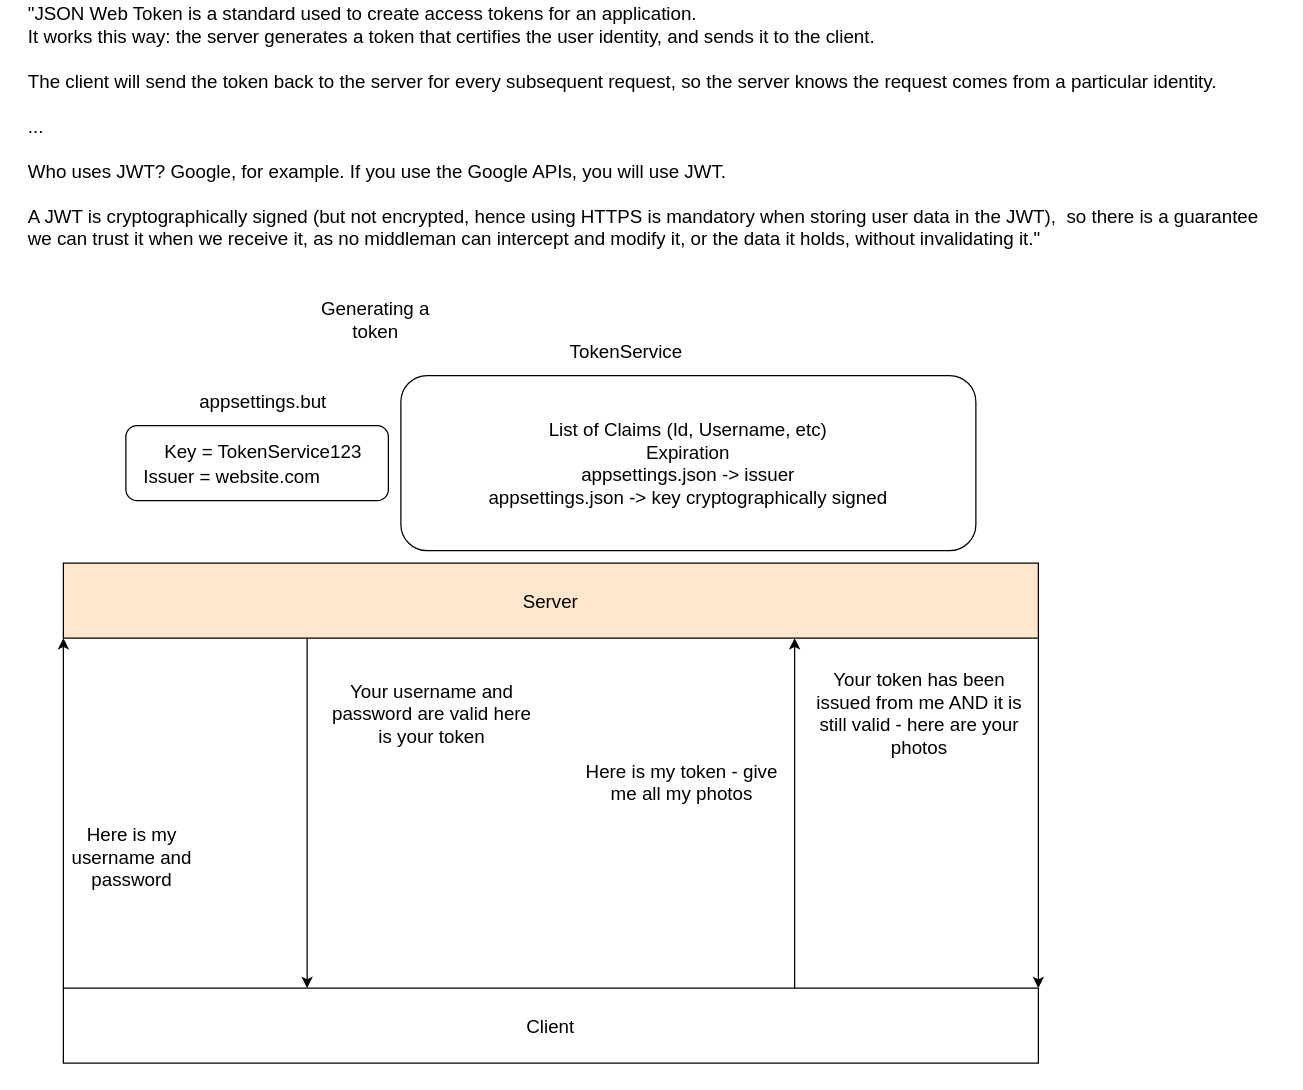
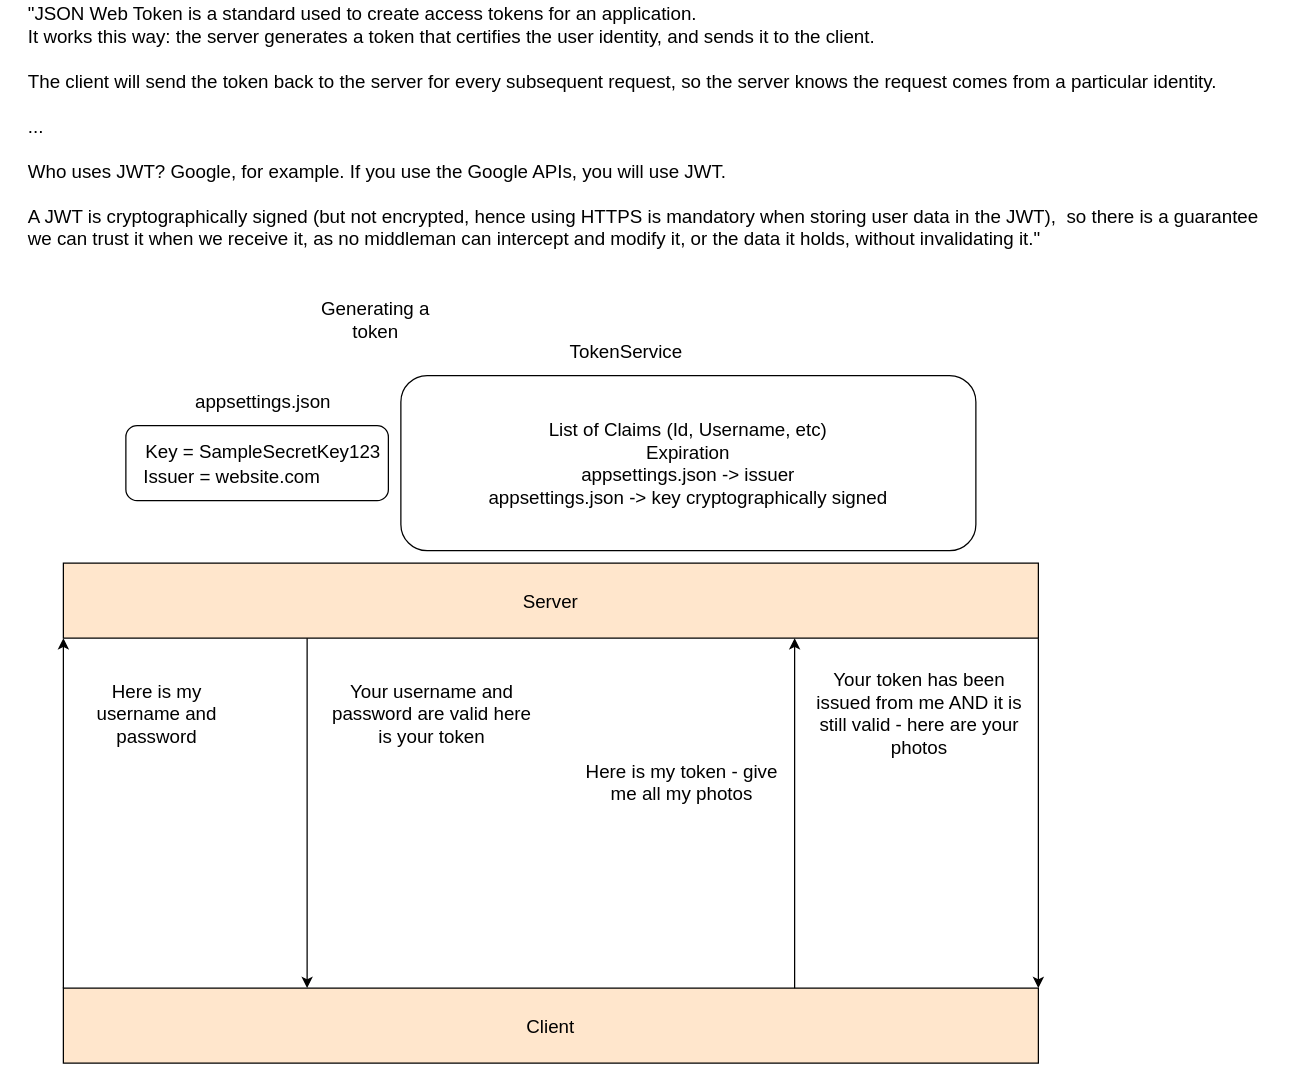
node "appsettings.but": label "appsettings.but" -> "appsettings.json"
node "Key = TokenService123": label "Key = TokenService123" -> "Key = SampleSecretKey123"
node "Here is my username and password": moved (132, 857) -> (157, 713)
node "Client": fillcolor #ffffff -> #ffe6cc
